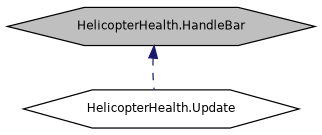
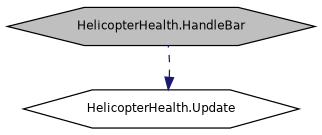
edge "HelicopterHealth.Update" -> "HelicopterHealth.HandleBar": reversed
